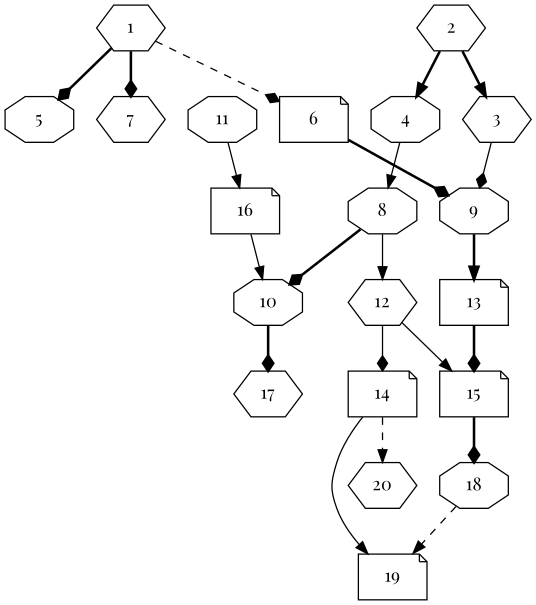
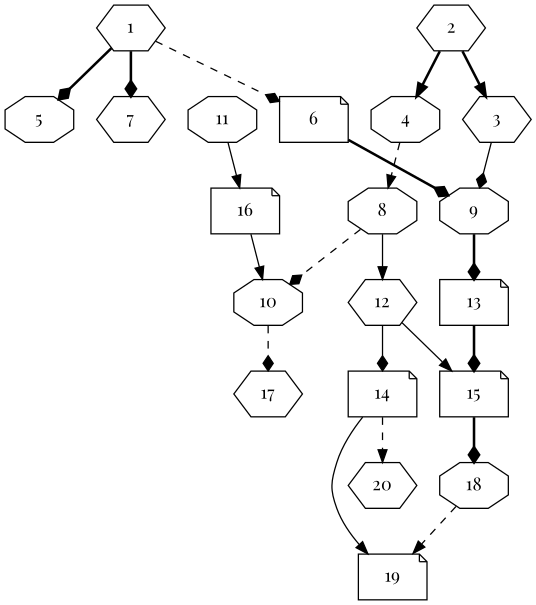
edge "4" -> "8": style solid -> dashed
edge "9" -> "13": arrowhead normal -> diamond
edge "8" -> "10": style bold -> dashed
edge "10" -> "17": style bold -> dashed
